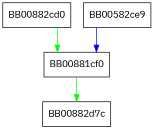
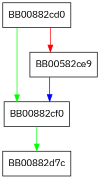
edge "BB00882cd0" -> "BB00582ce9": added
node "BB00881cf0": label "BB00881cf0" -> "BB00882cf0"
